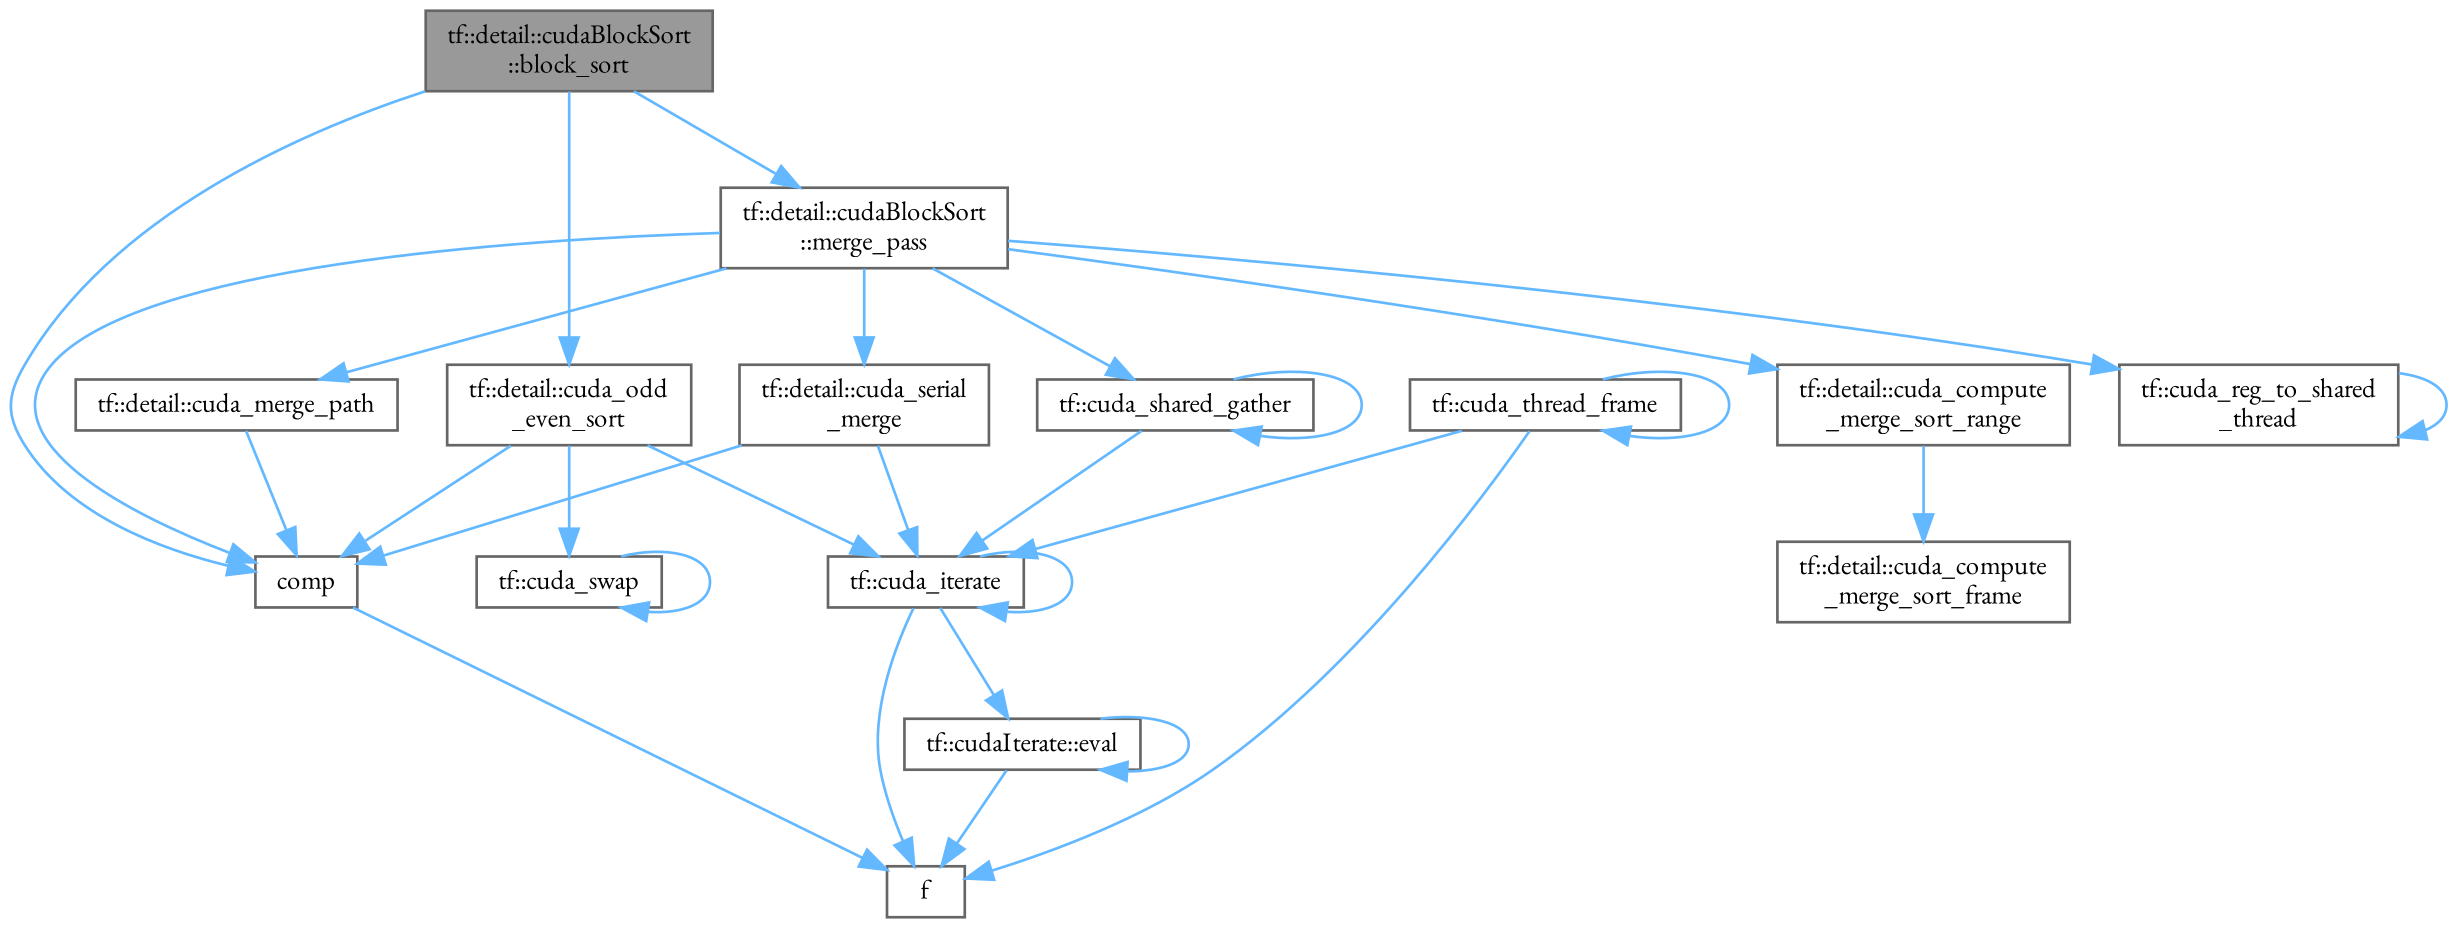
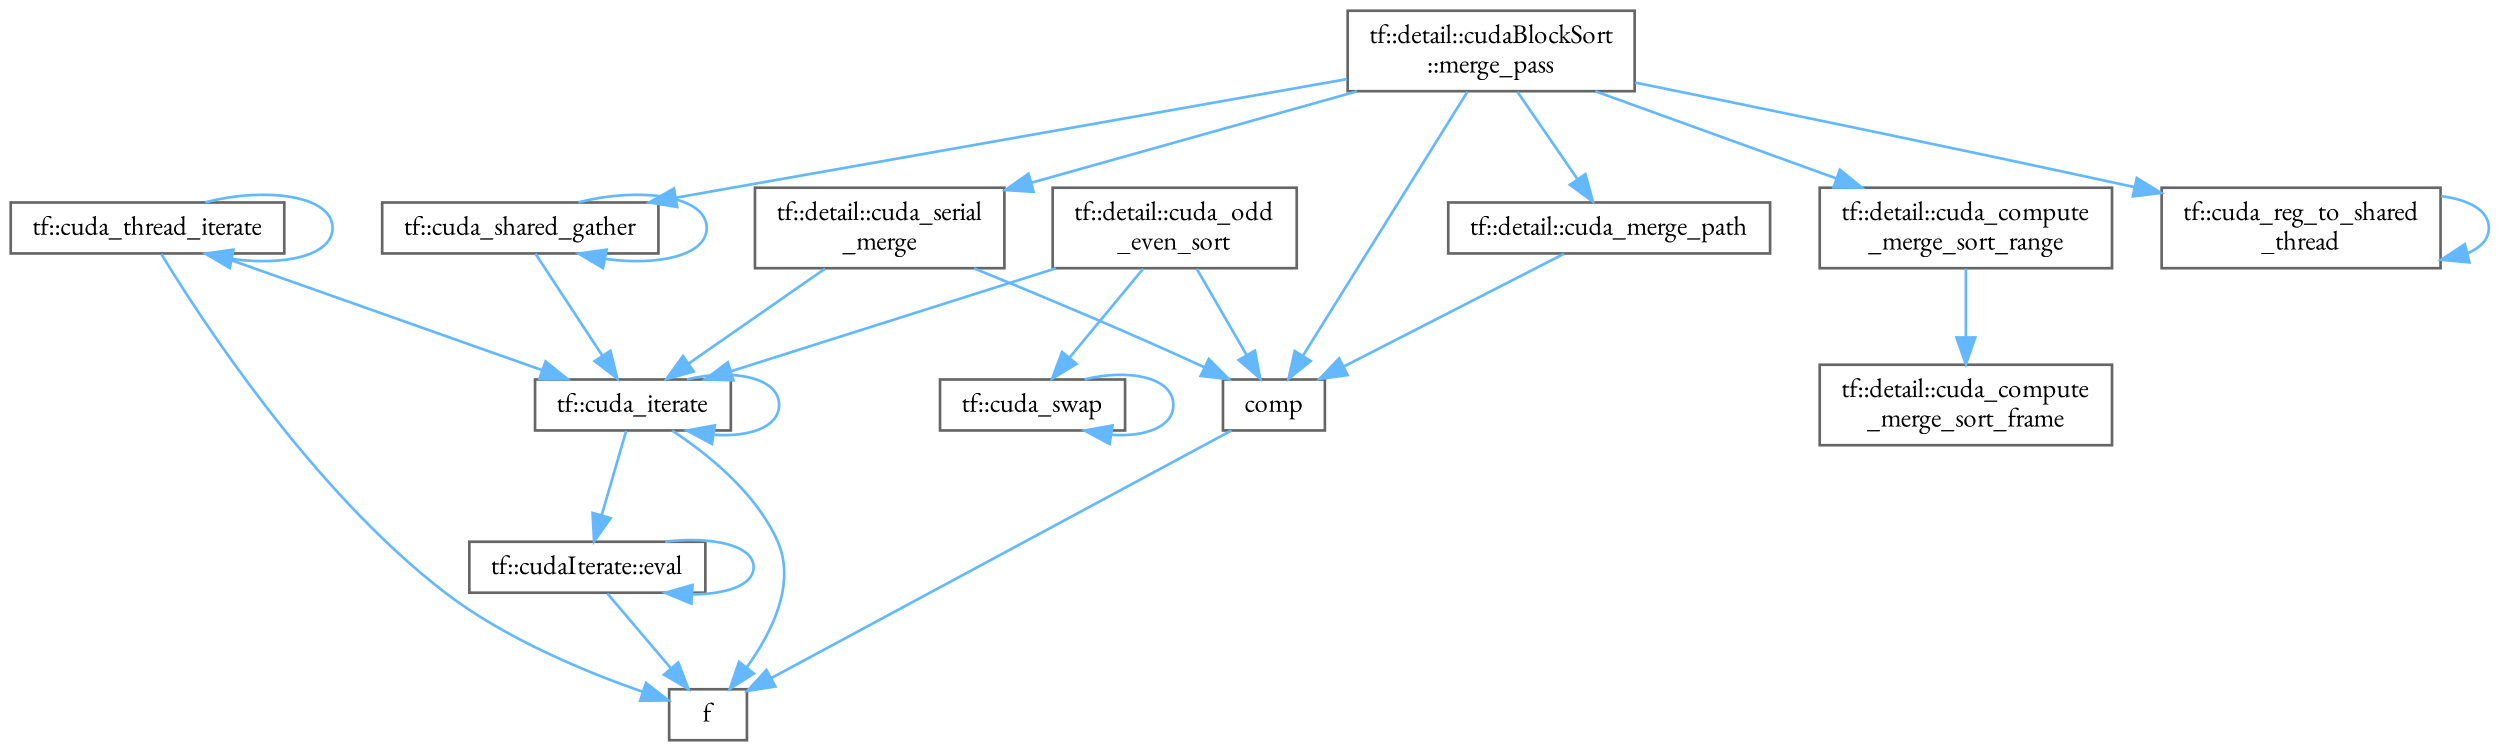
node "tf::detail::cudaBlockSort ::block_sort": removed
node "tf::cuda_thread_frame": label "tf::cuda_thread_frame" -> "tf::cuda_thread_iterate"
